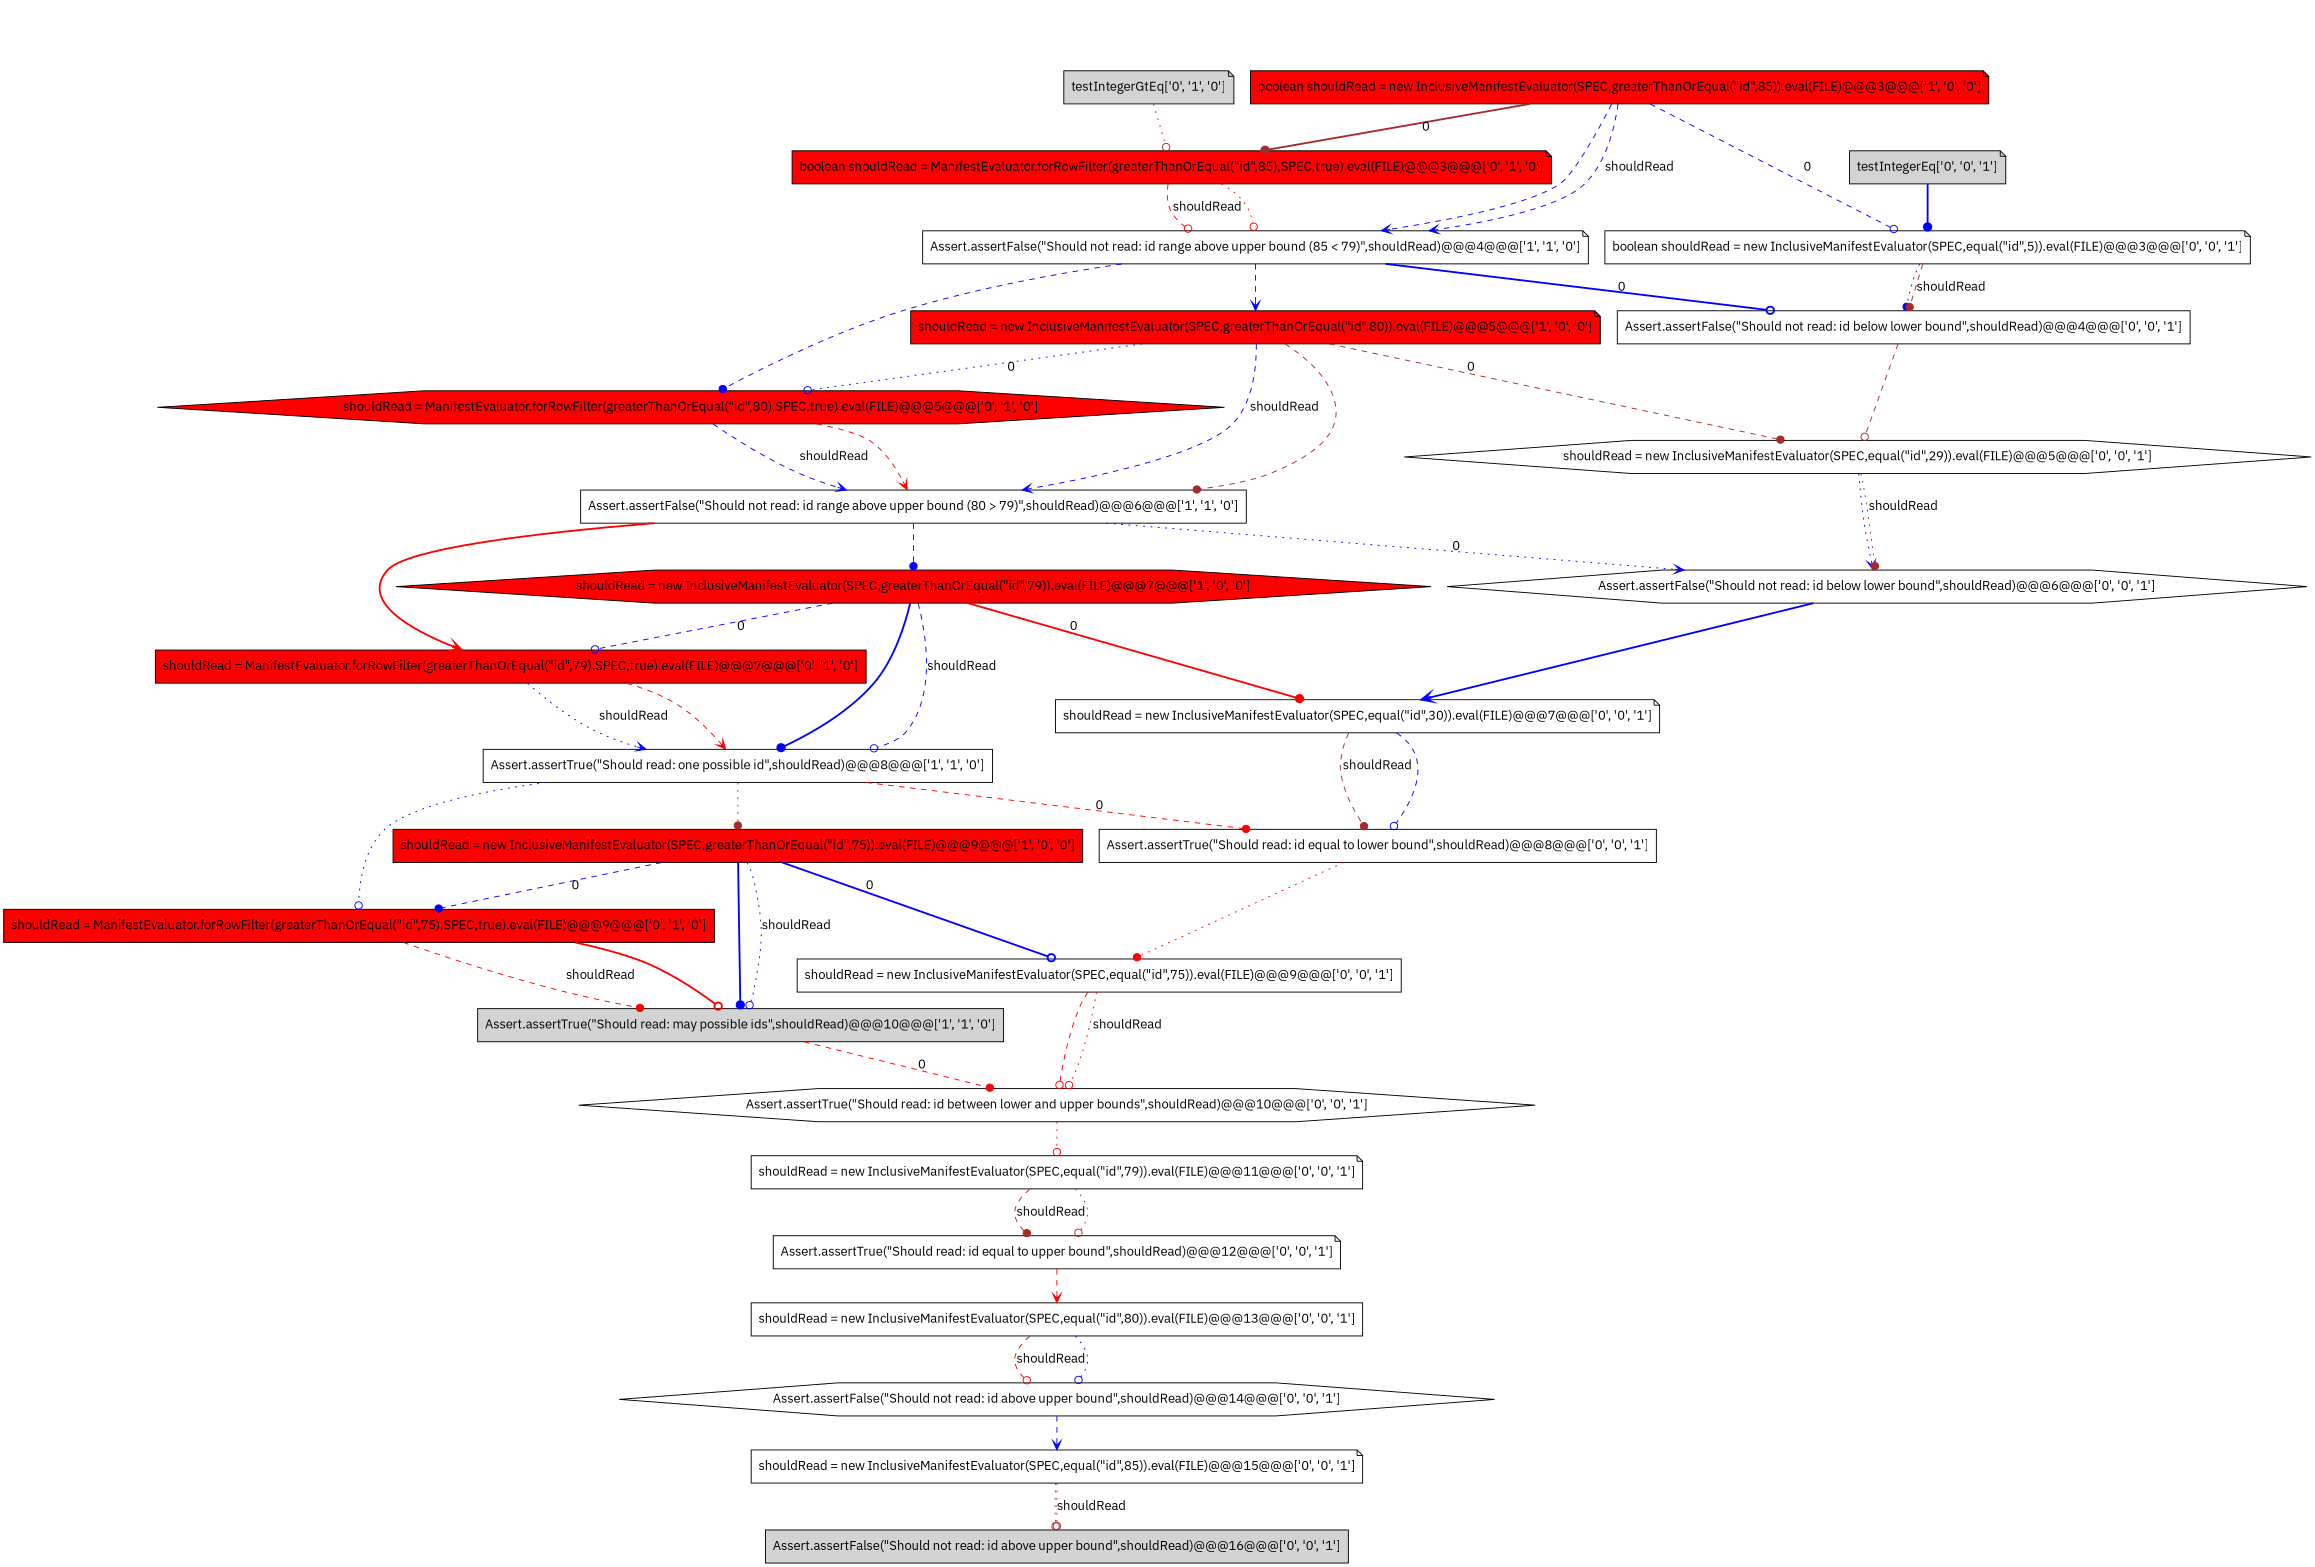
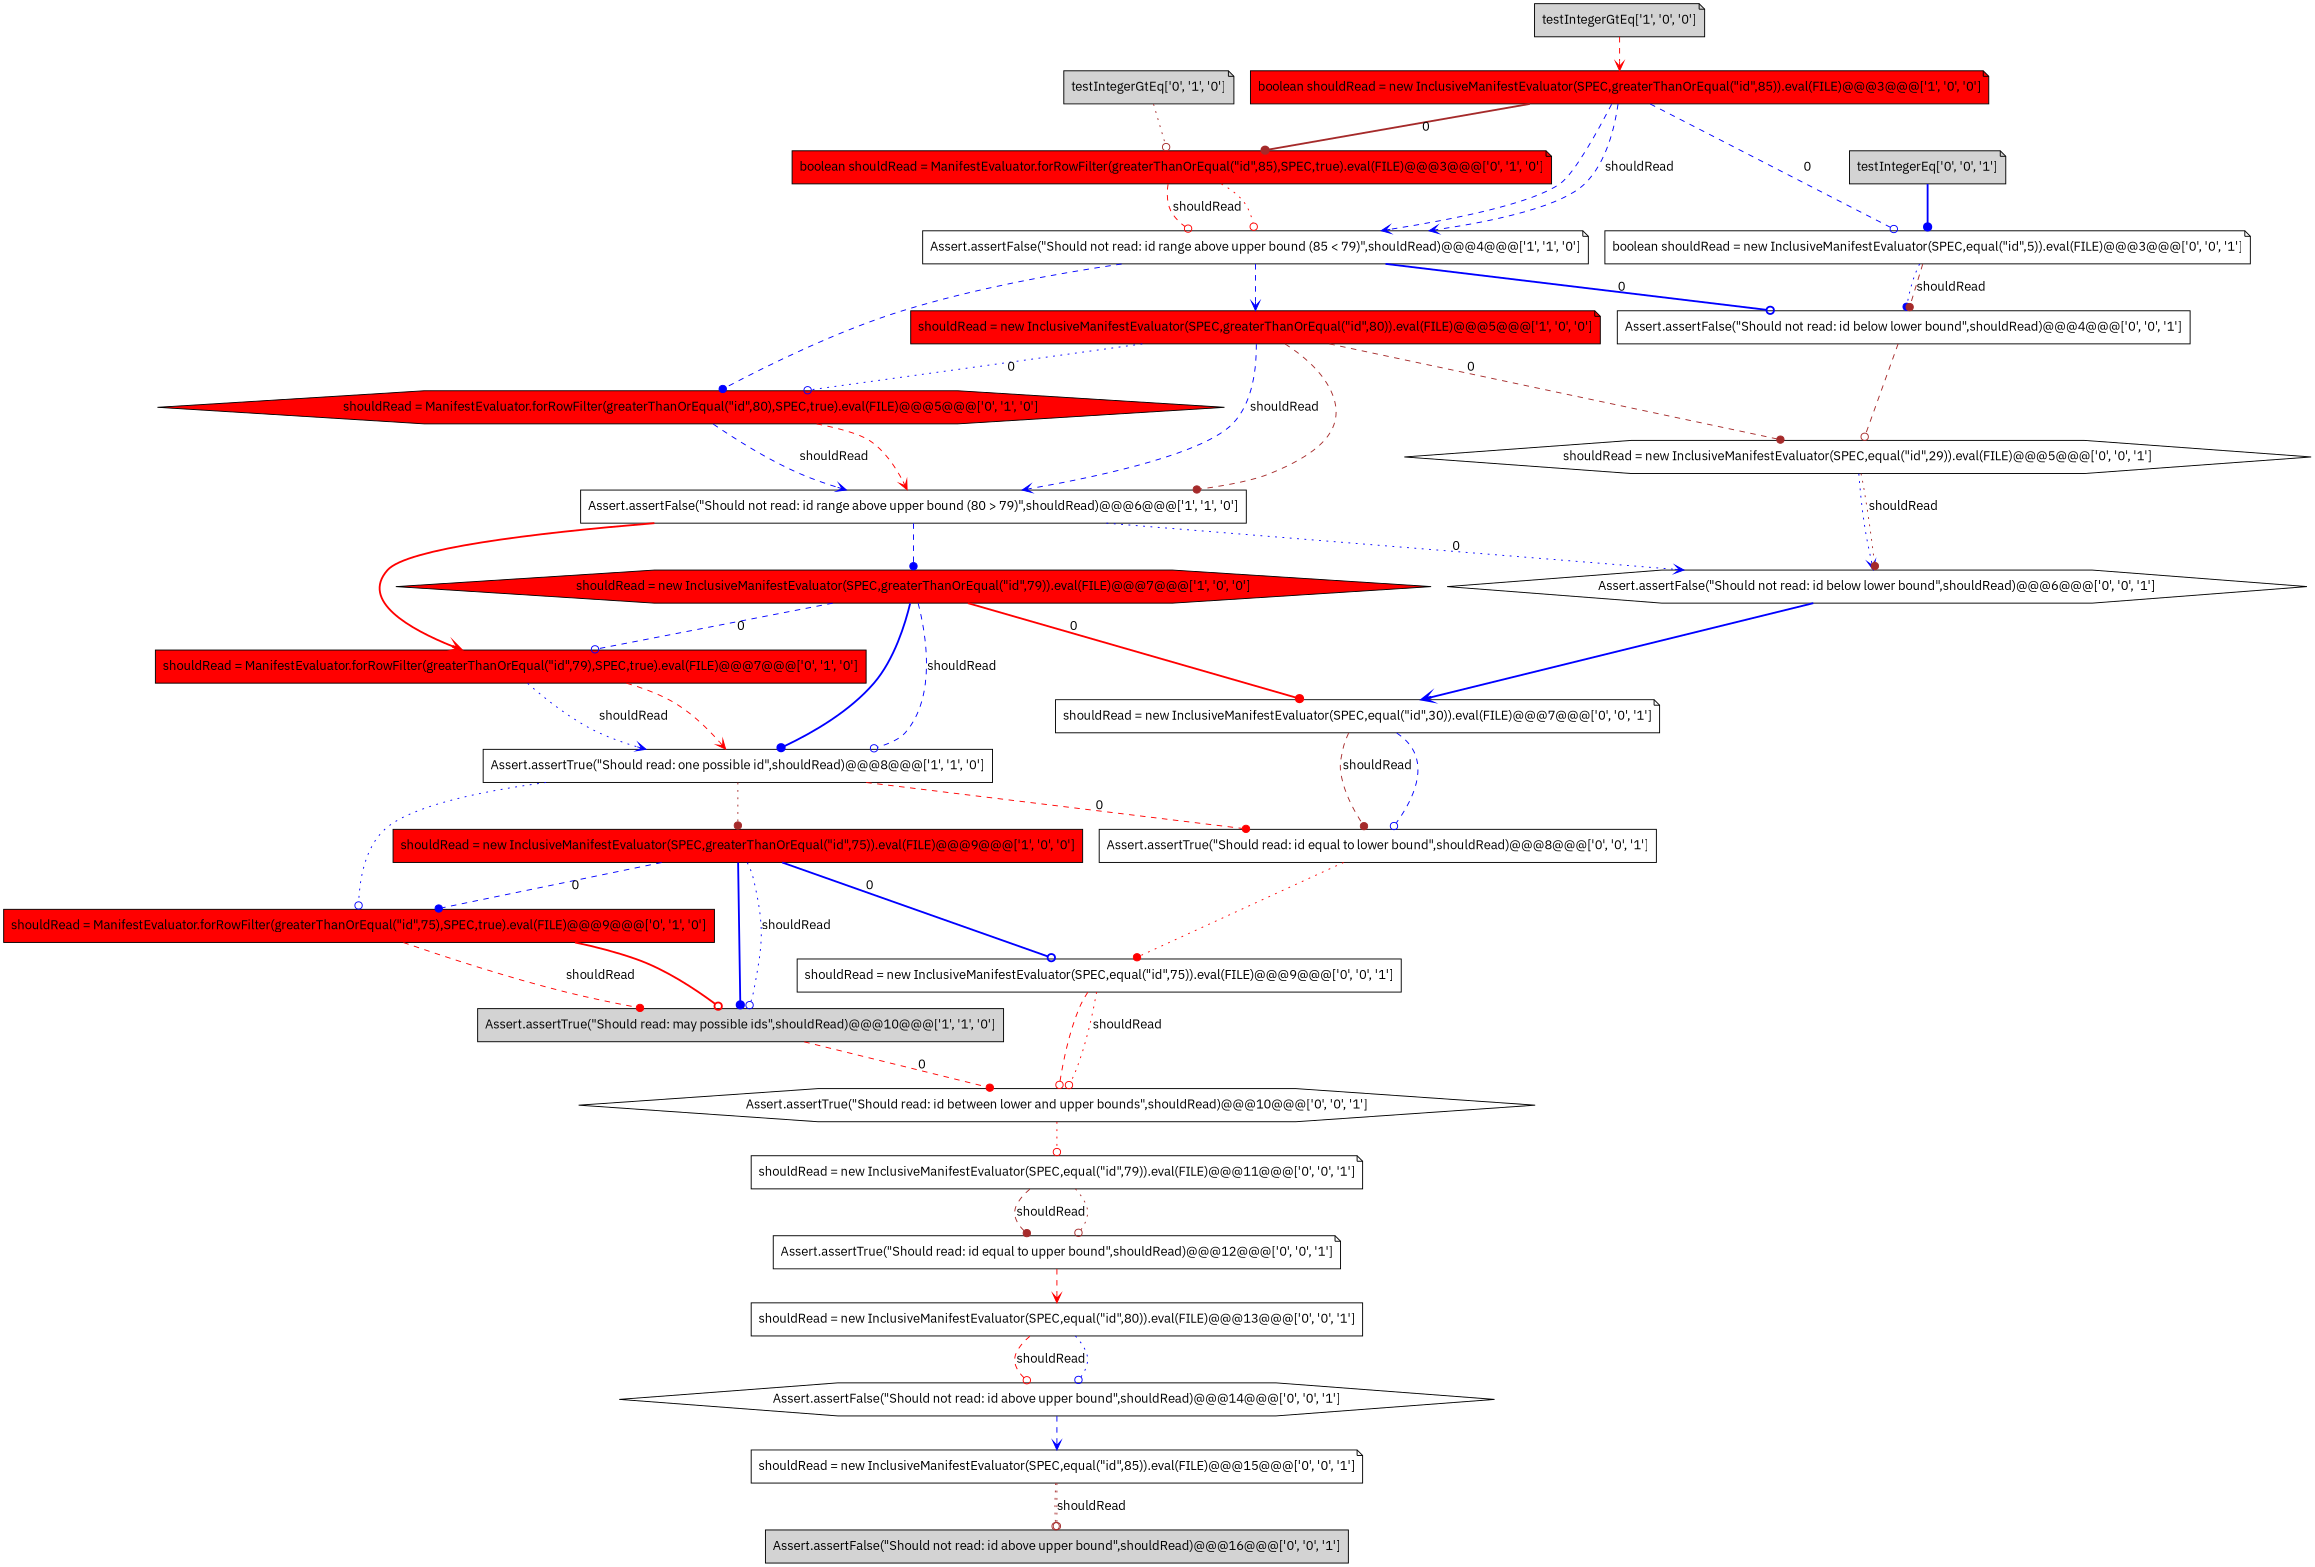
node "testIntegerGtEq['1', '0', '0']": added
